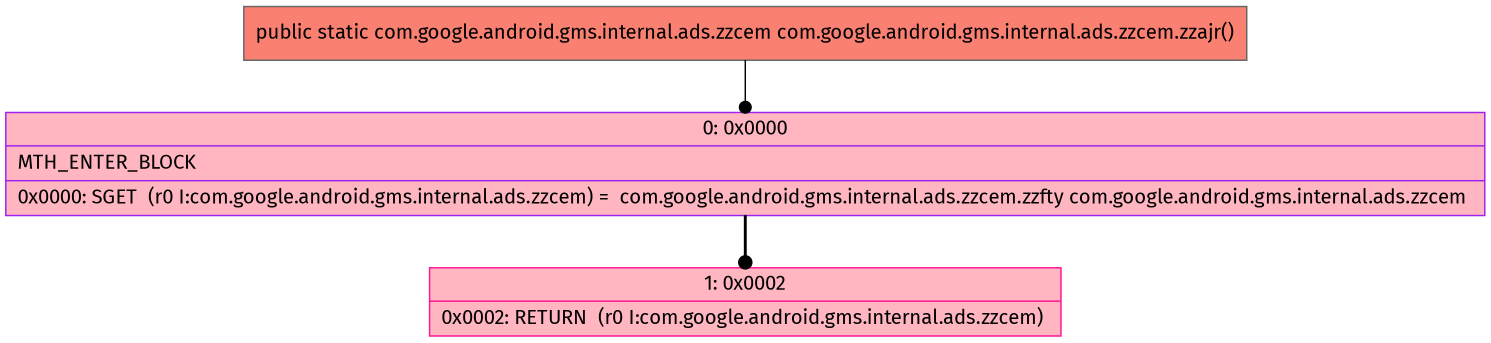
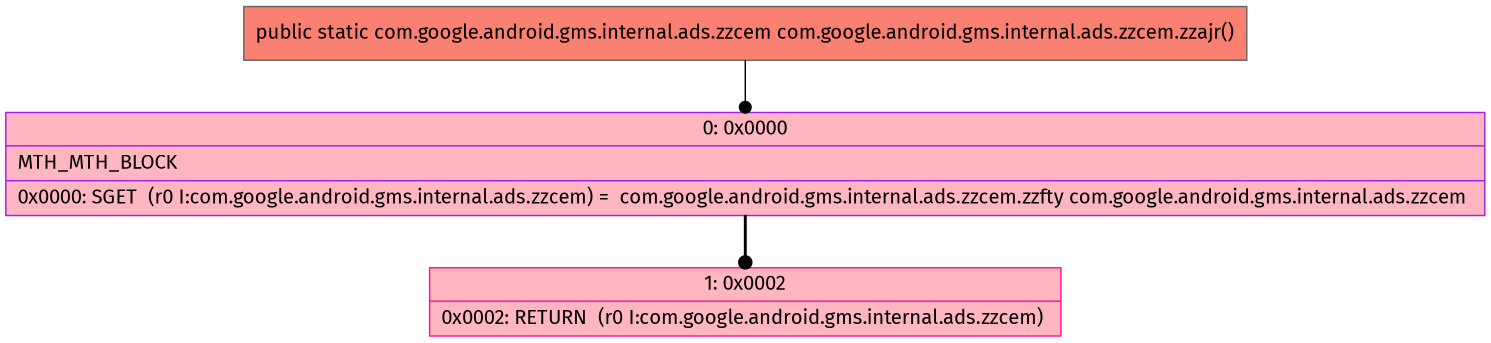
node "0: 0x0000": text "MTH_ENTER_BLOCK" -> "MTH_MTH_BLOCK"
